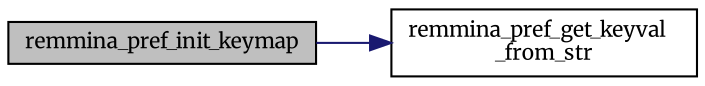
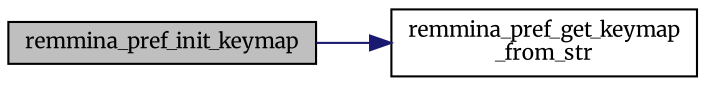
node "remmina_pref_get_keyval _from_str": label "remmina_pref_get_keyval _from_str" -> "remmina_pref_get_keymap _from_str"
